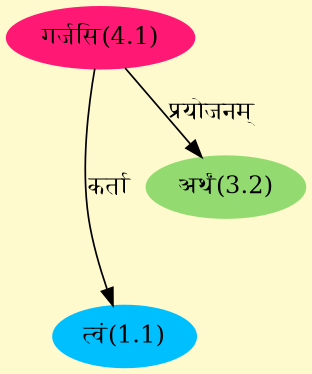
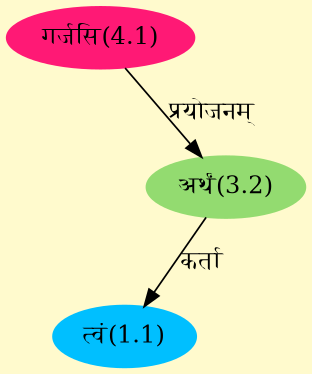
edge "गर्जसि(4.1)" -> "त्वं(1.1)": now "अर्थं(3.2)" -> "त्वं(1.1)"
